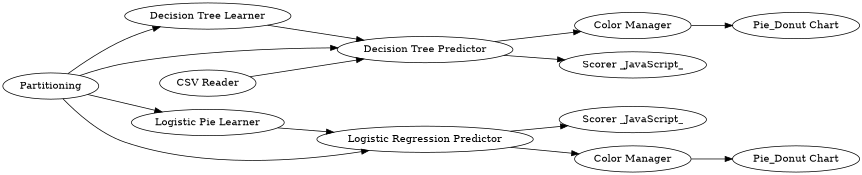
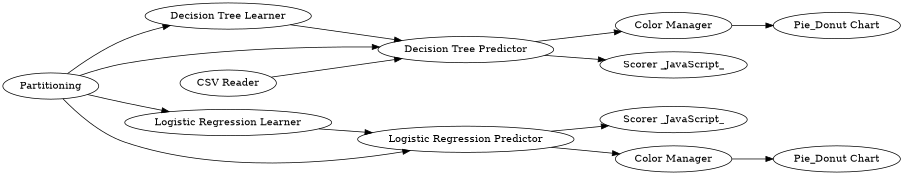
node "Logistic Pie Learner": label "Logistic Pie Learner" -> "Logistic Regression Learner"
